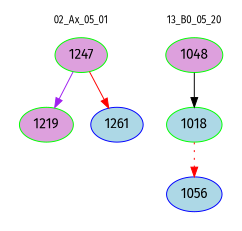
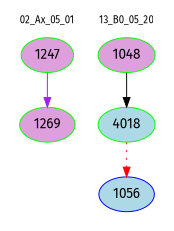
node "1219": label "1219" -> "1269"
node "1261": removed
node "1018": label "1018" -> "4018"
